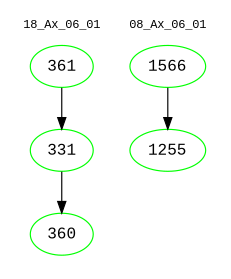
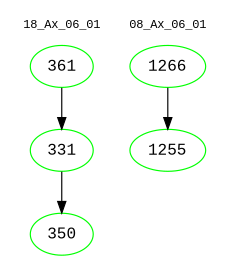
node "1566": label "1566" -> "1266"
node "360": label "360" -> "350"
